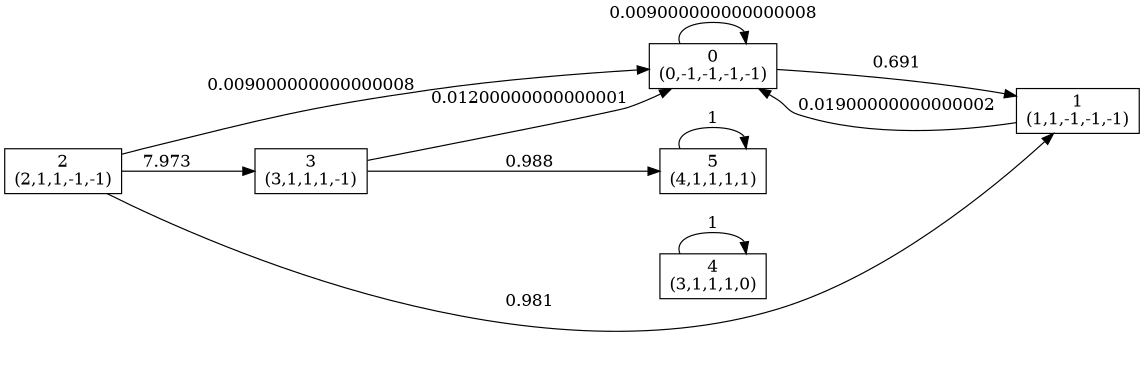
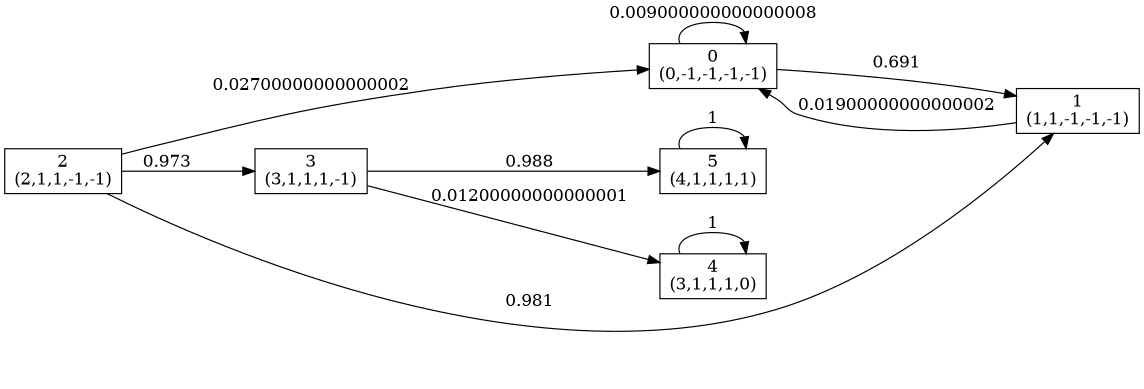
edge "2 (2,1,1,-1,-1)" -> "0 (0,-1,-1,-1,-1)": label "0.009000000000000008" -> "0.02700000000000002"
edge "3 (3,1,1,1,-1)" -> "0 (0,-1,-1,-1,-1)": now "3 (3,1,1,1,-1)" -> "4 (3,1,1,1,0)"
edge "2 (2,1,1,-1,-1)" -> "3 (3,1,1,1,-1)": label "7.973" -> "0.973"
